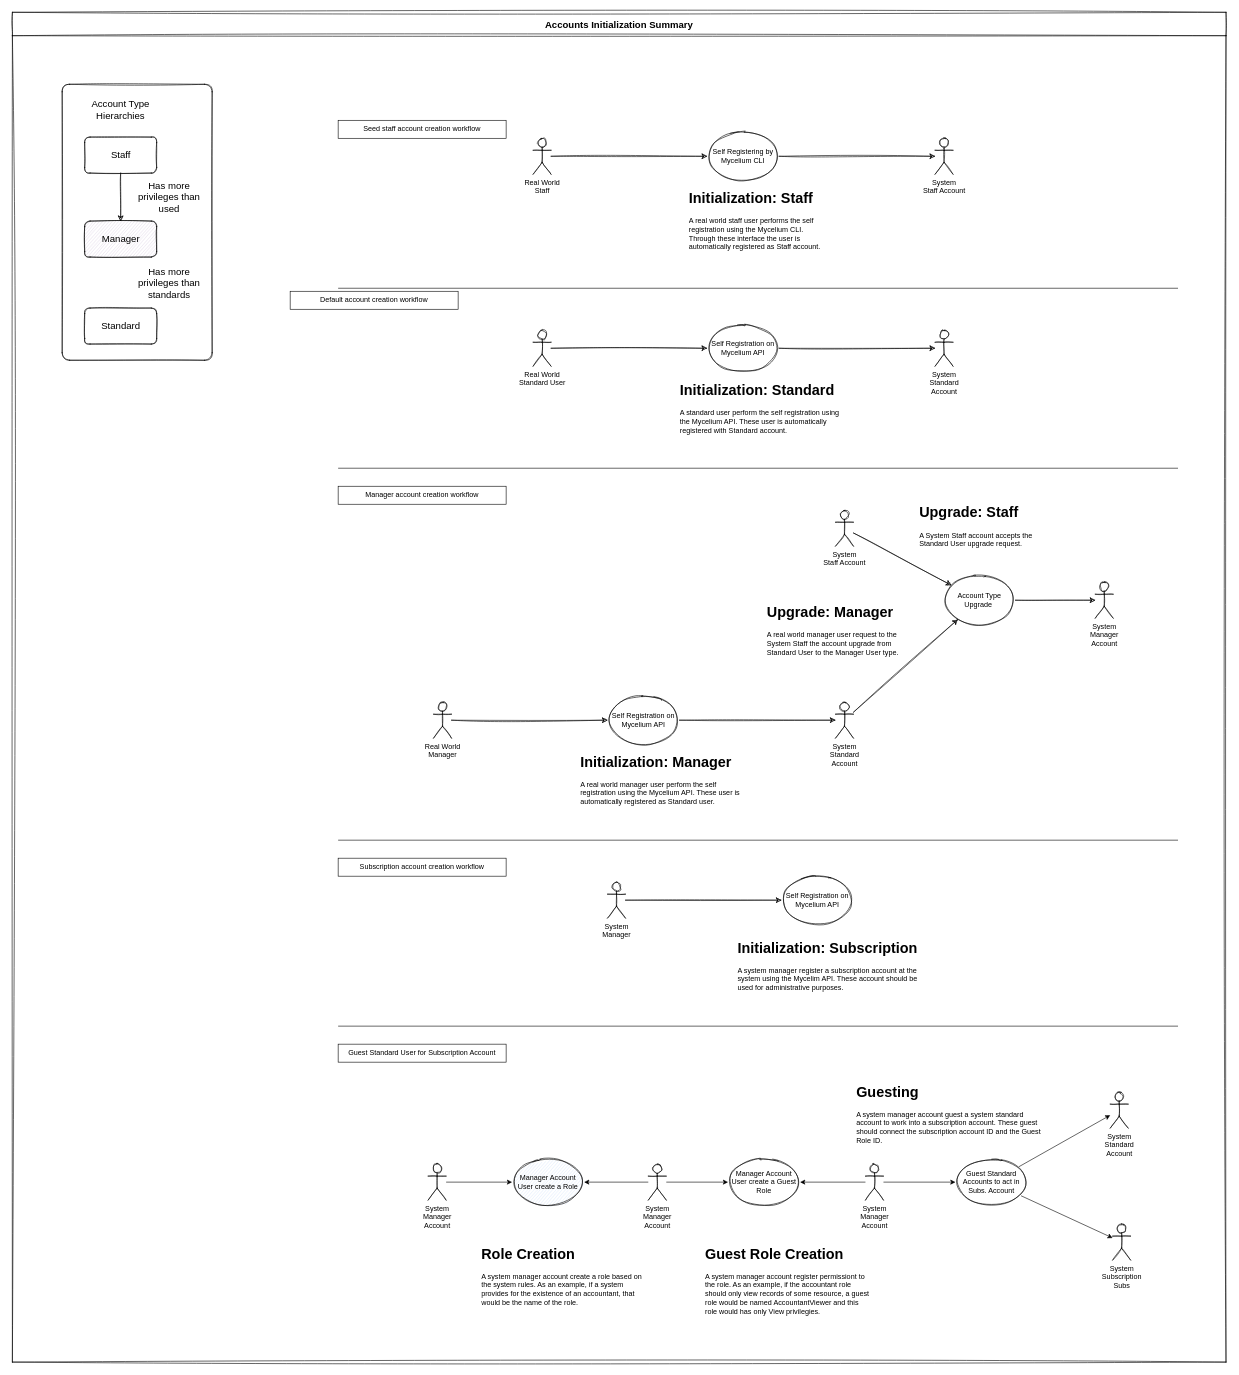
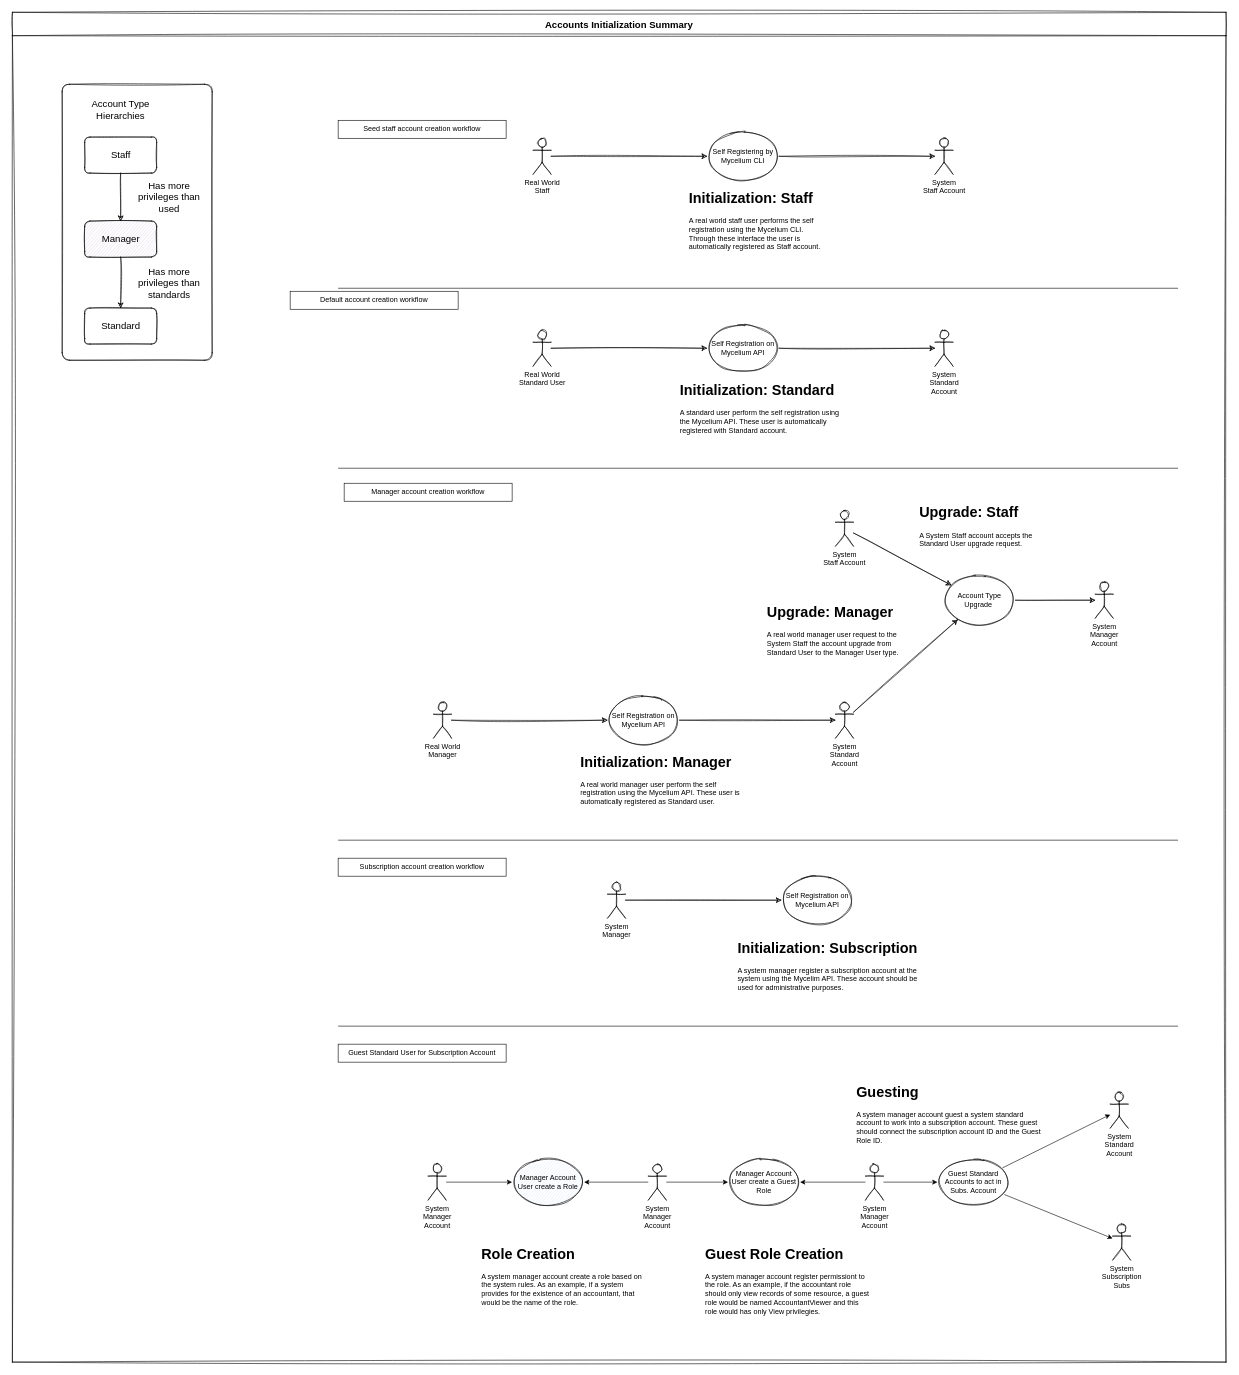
edge "Manager" -> "Standard": added
node "Manager account creation workflow": moved (422, 495) -> (428, 492)
node "Guest Standard Accounts to act in Subs. Account": moved (992, 1182) -> (974, 1182)
